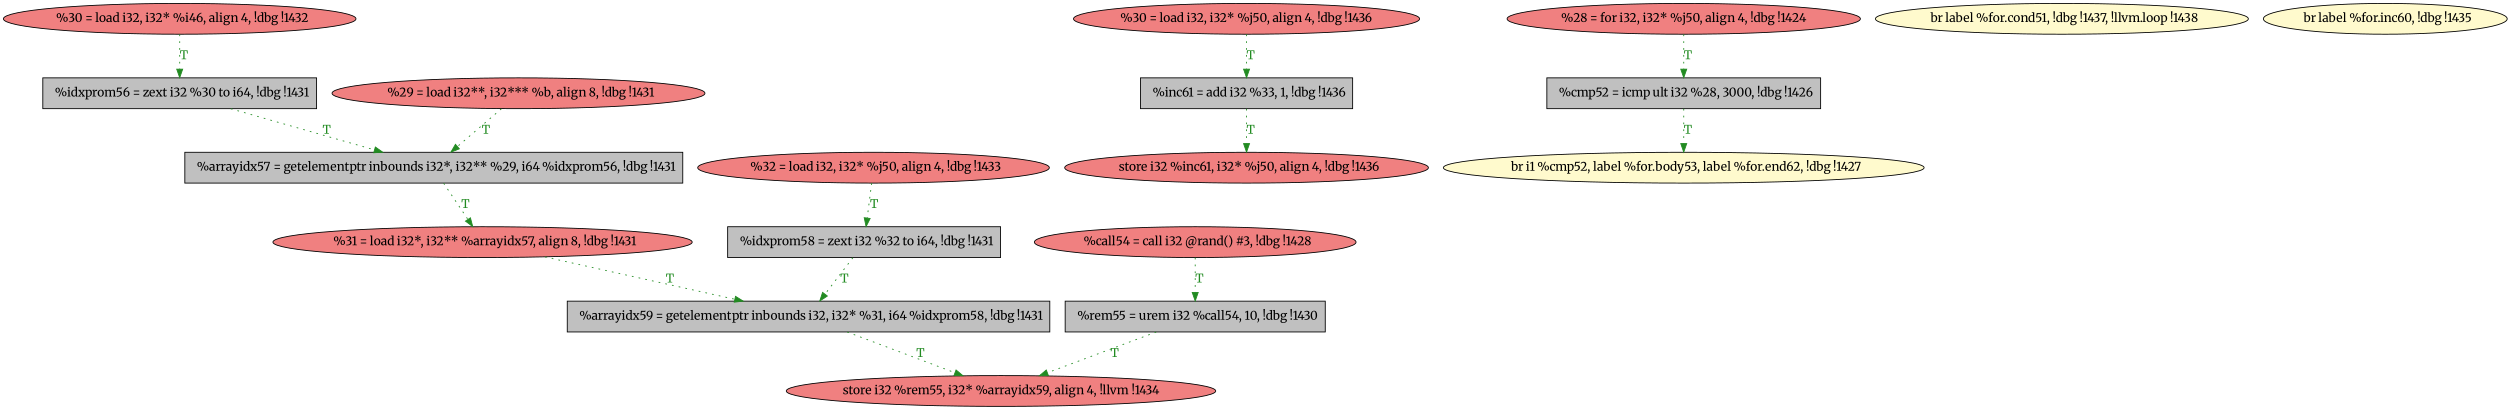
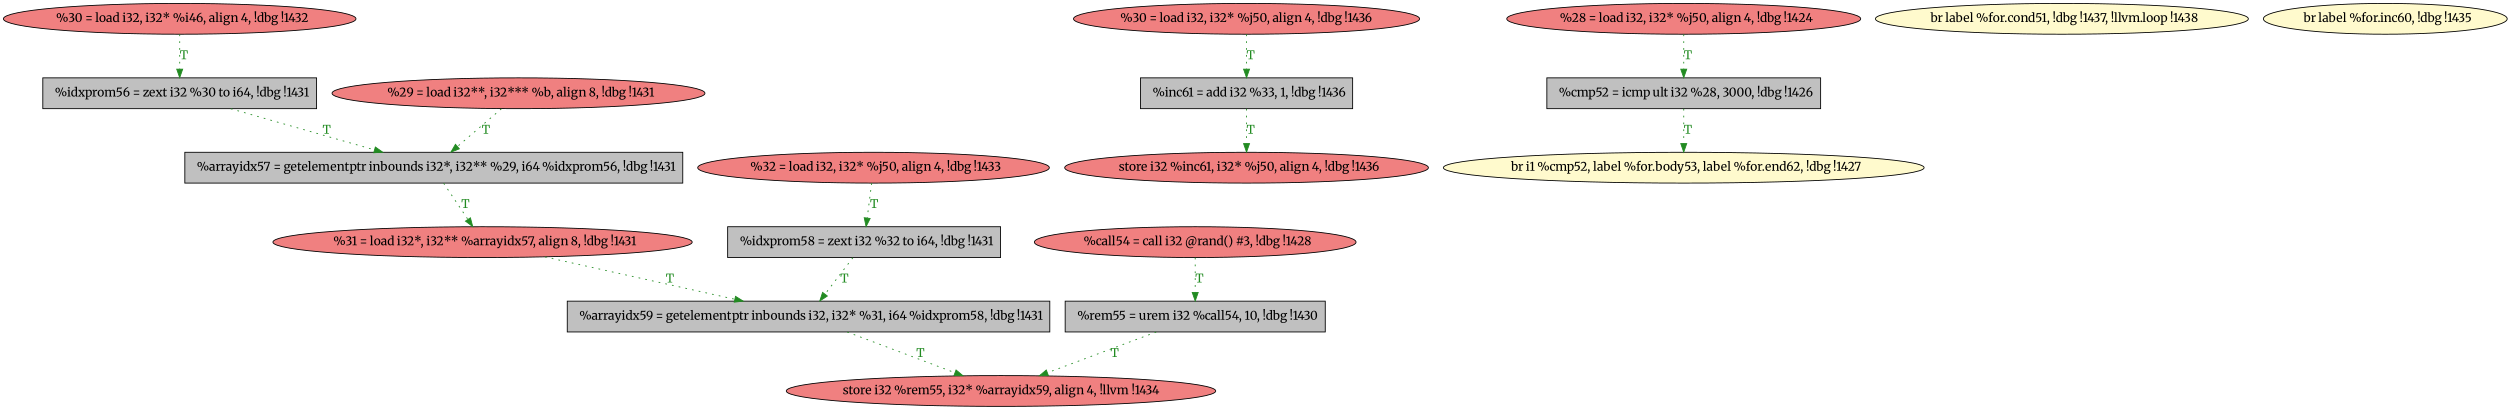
node "%28 = for i32, i32* %j50, align 4, !dbg !1424": label "%28 = for i32, i32* %j50, align 4, !dbg !1424" -> "%28 = load i32, i32* %j50, align 4, !dbg !1424"
